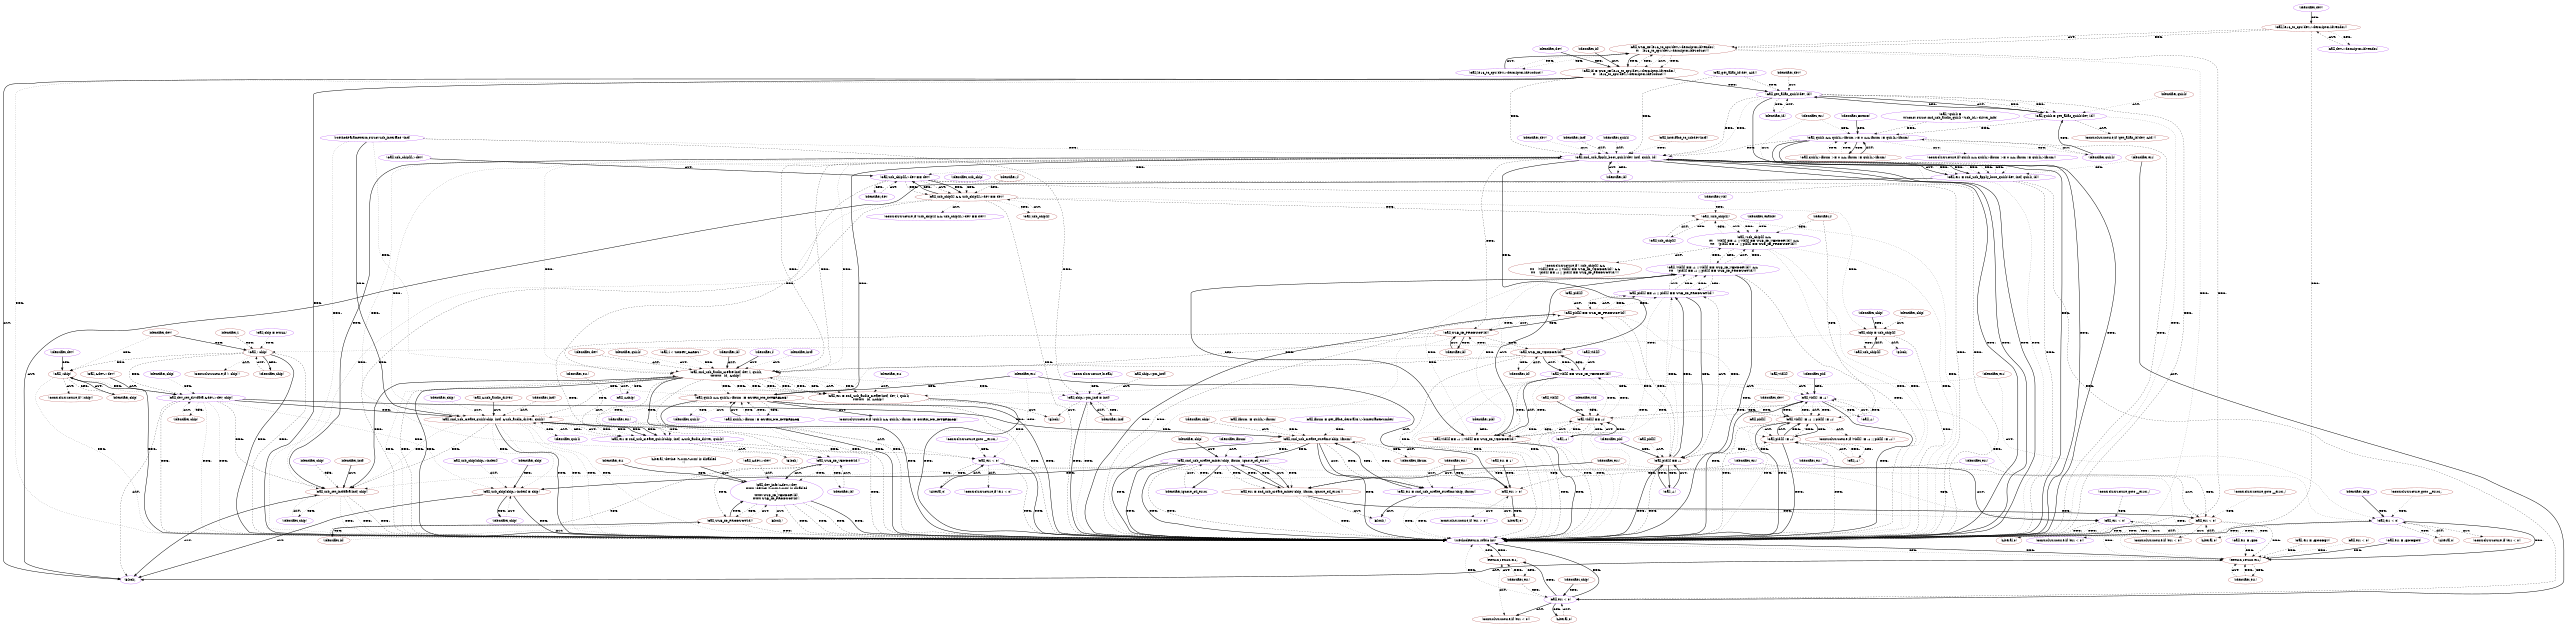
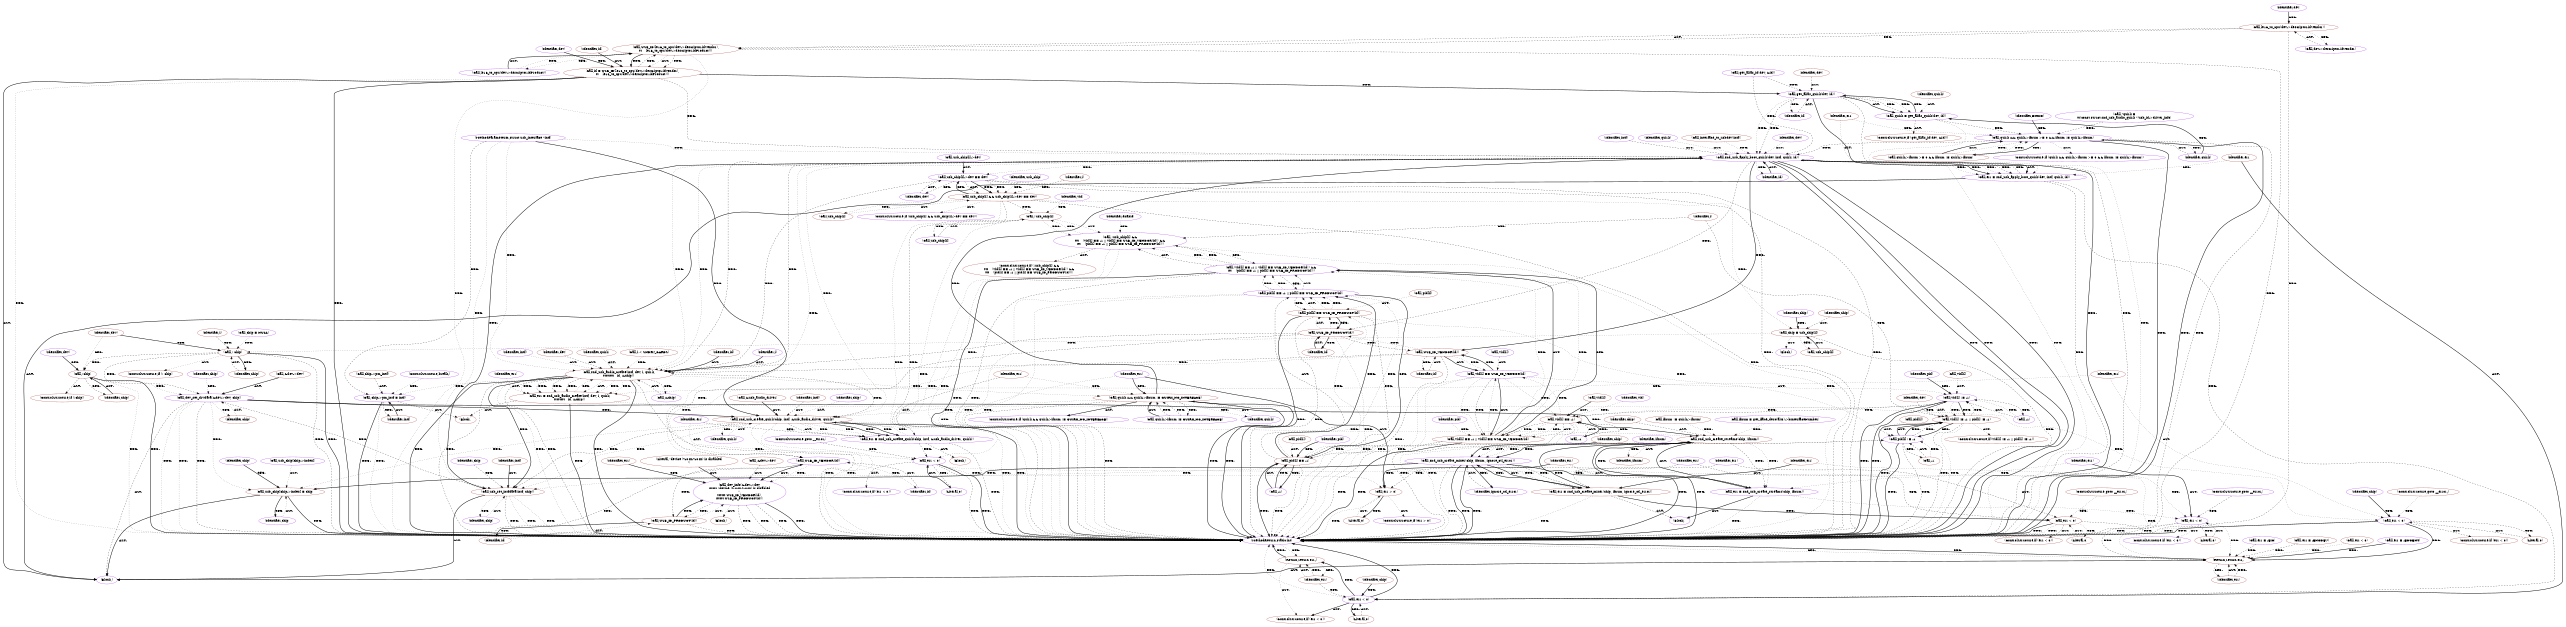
edge "(Call,vid[i] == -1 || vid[i] == USB_ID_VENDOR(id))" -> "(Call,vid[i] == USB_ID_VENDOR(id))": added, label "CFG:"
node "(Call,pid[i] != -1)": color brown -> purple
node "(Call,err = 1)": removed
